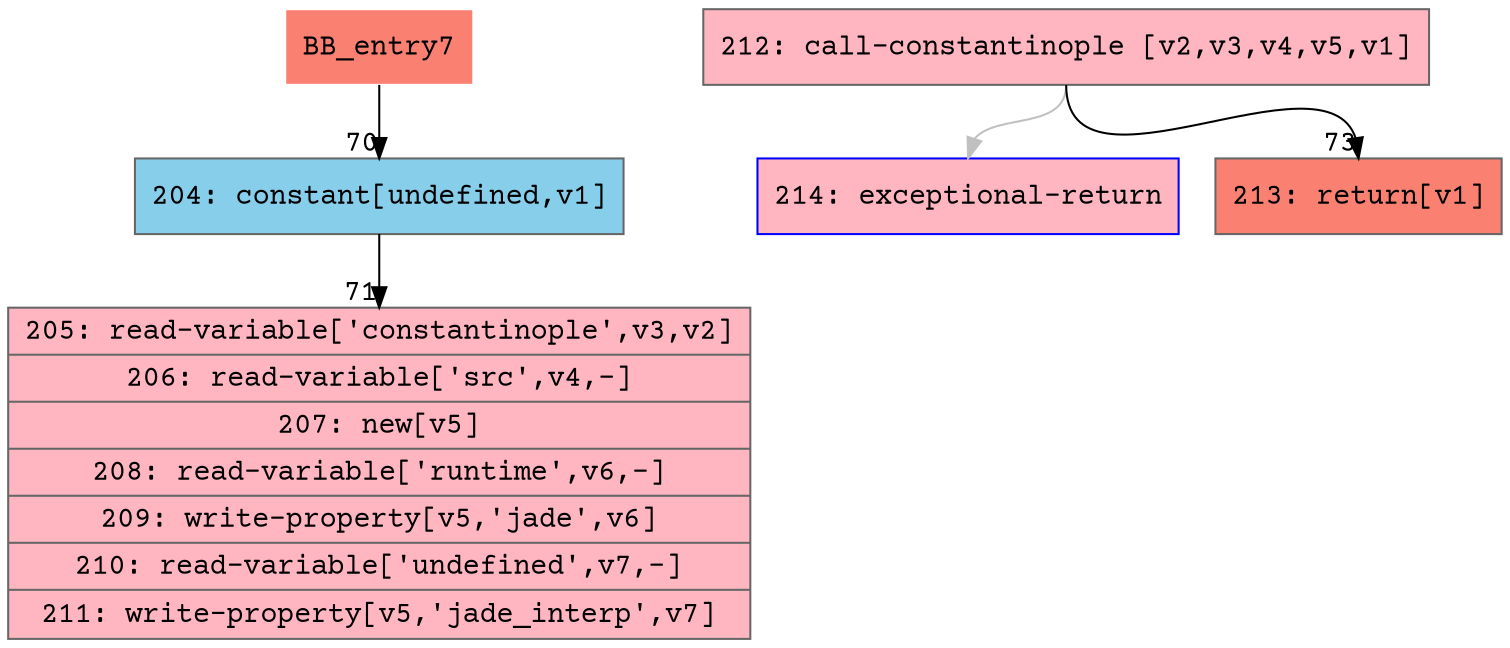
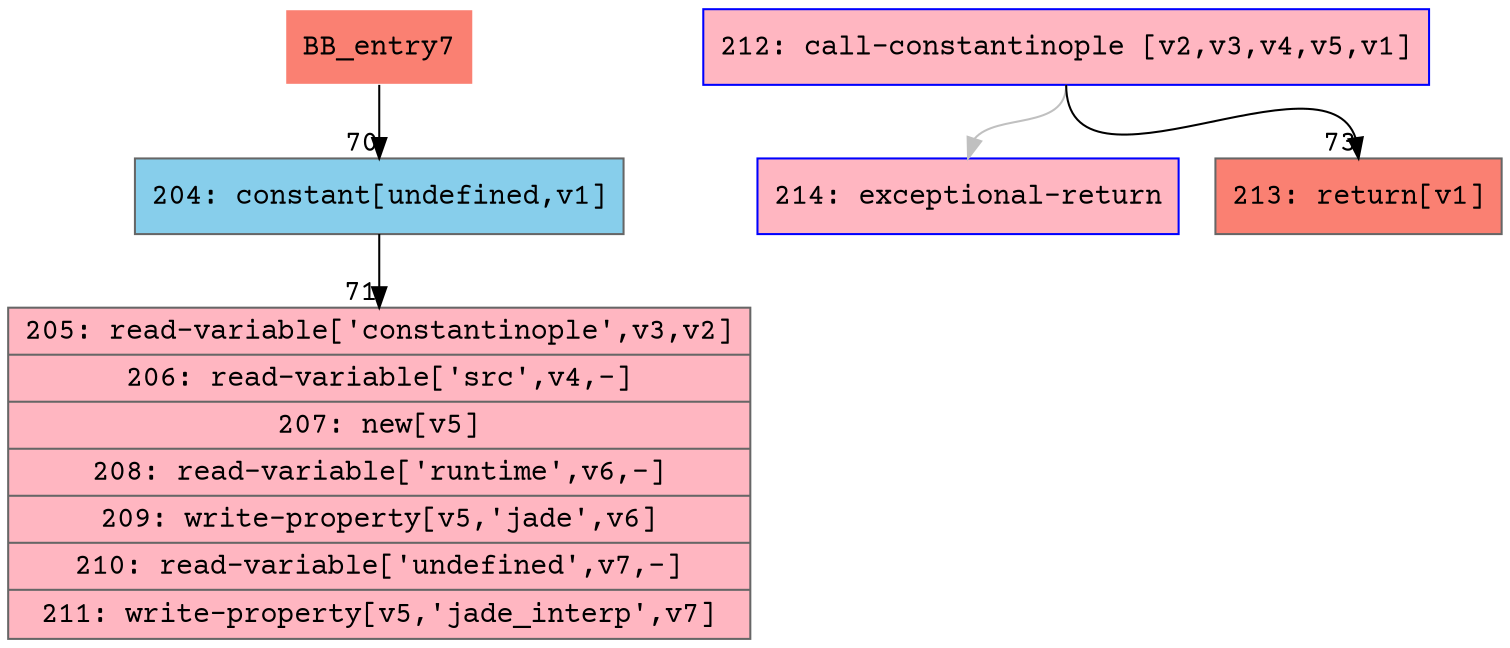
node "212: call-constantinople [v2,v3,v4,v5,v1]": color gray40 -> blue
